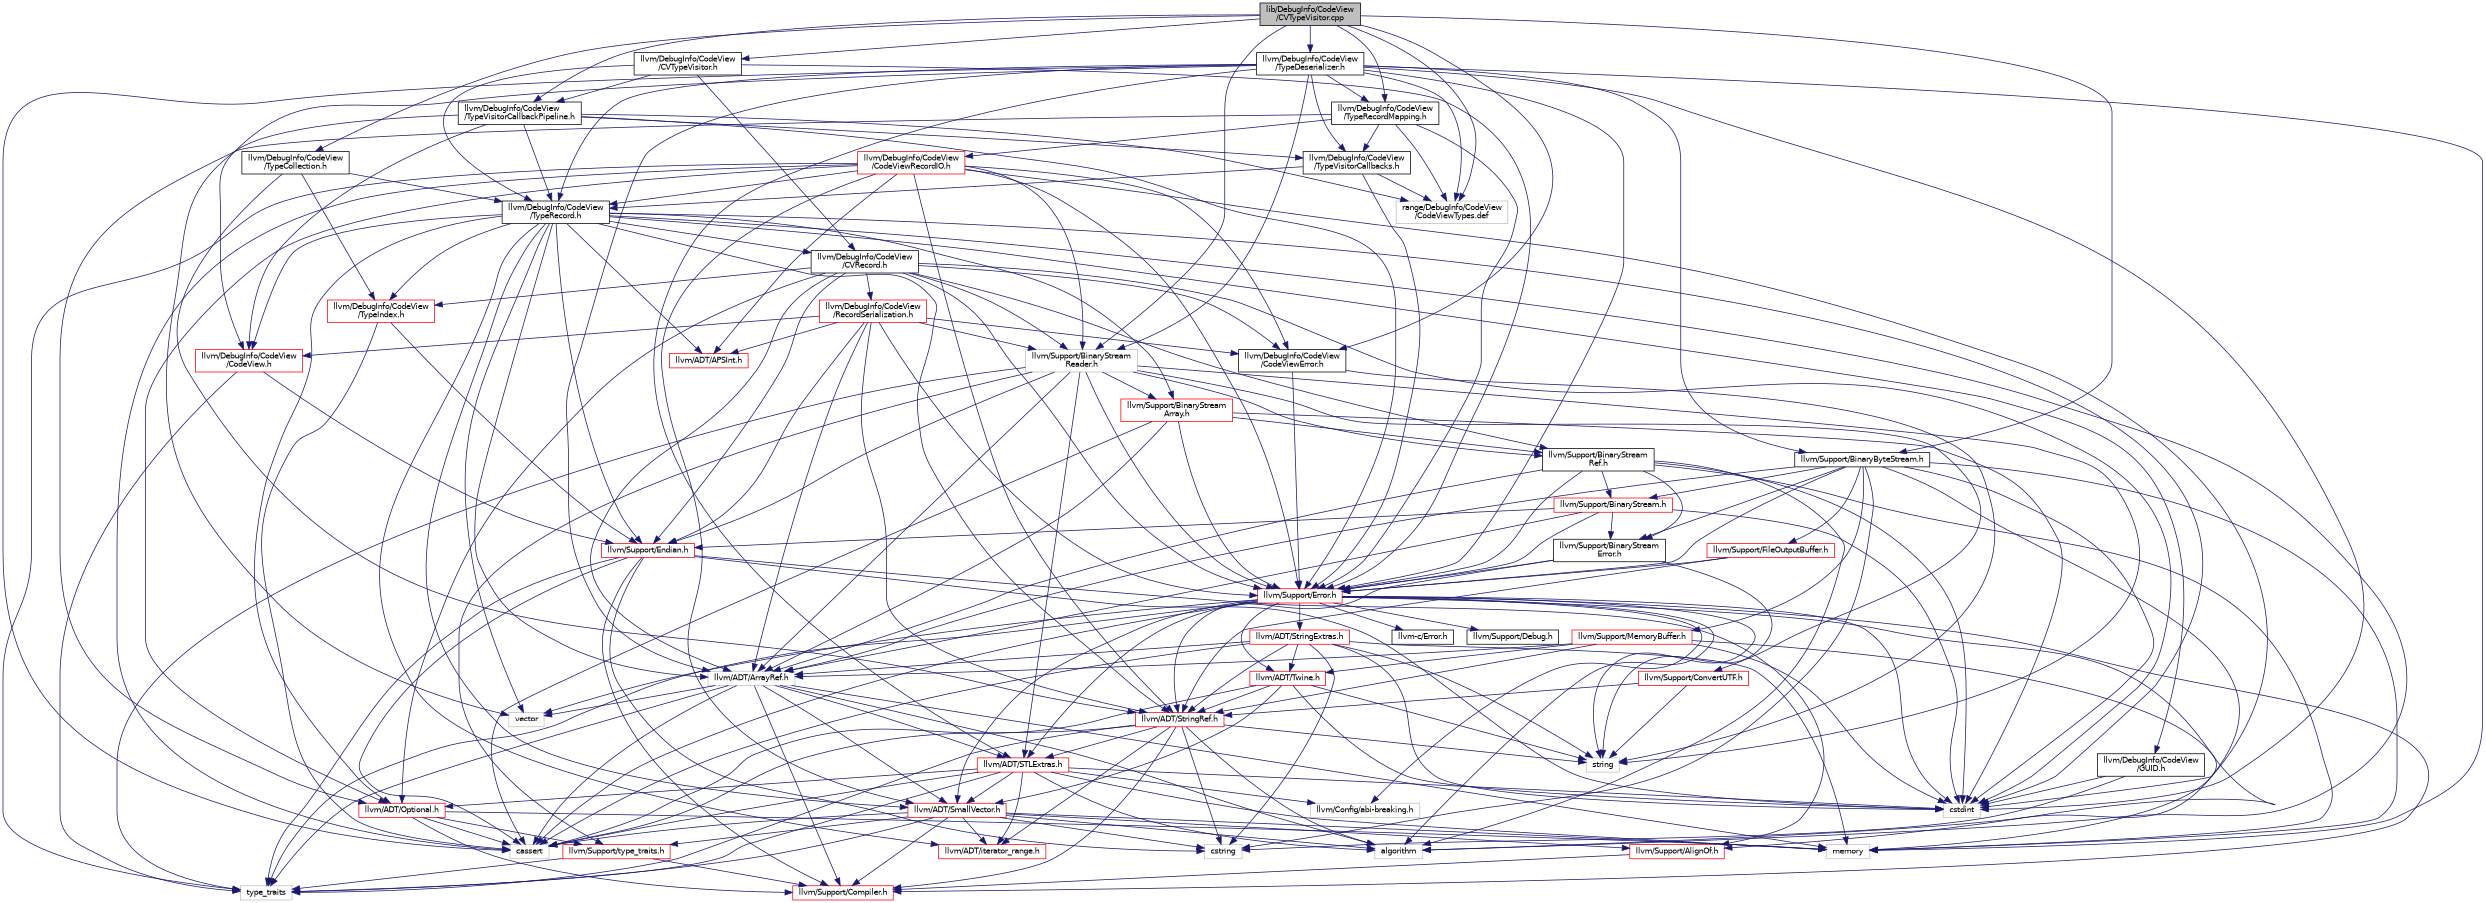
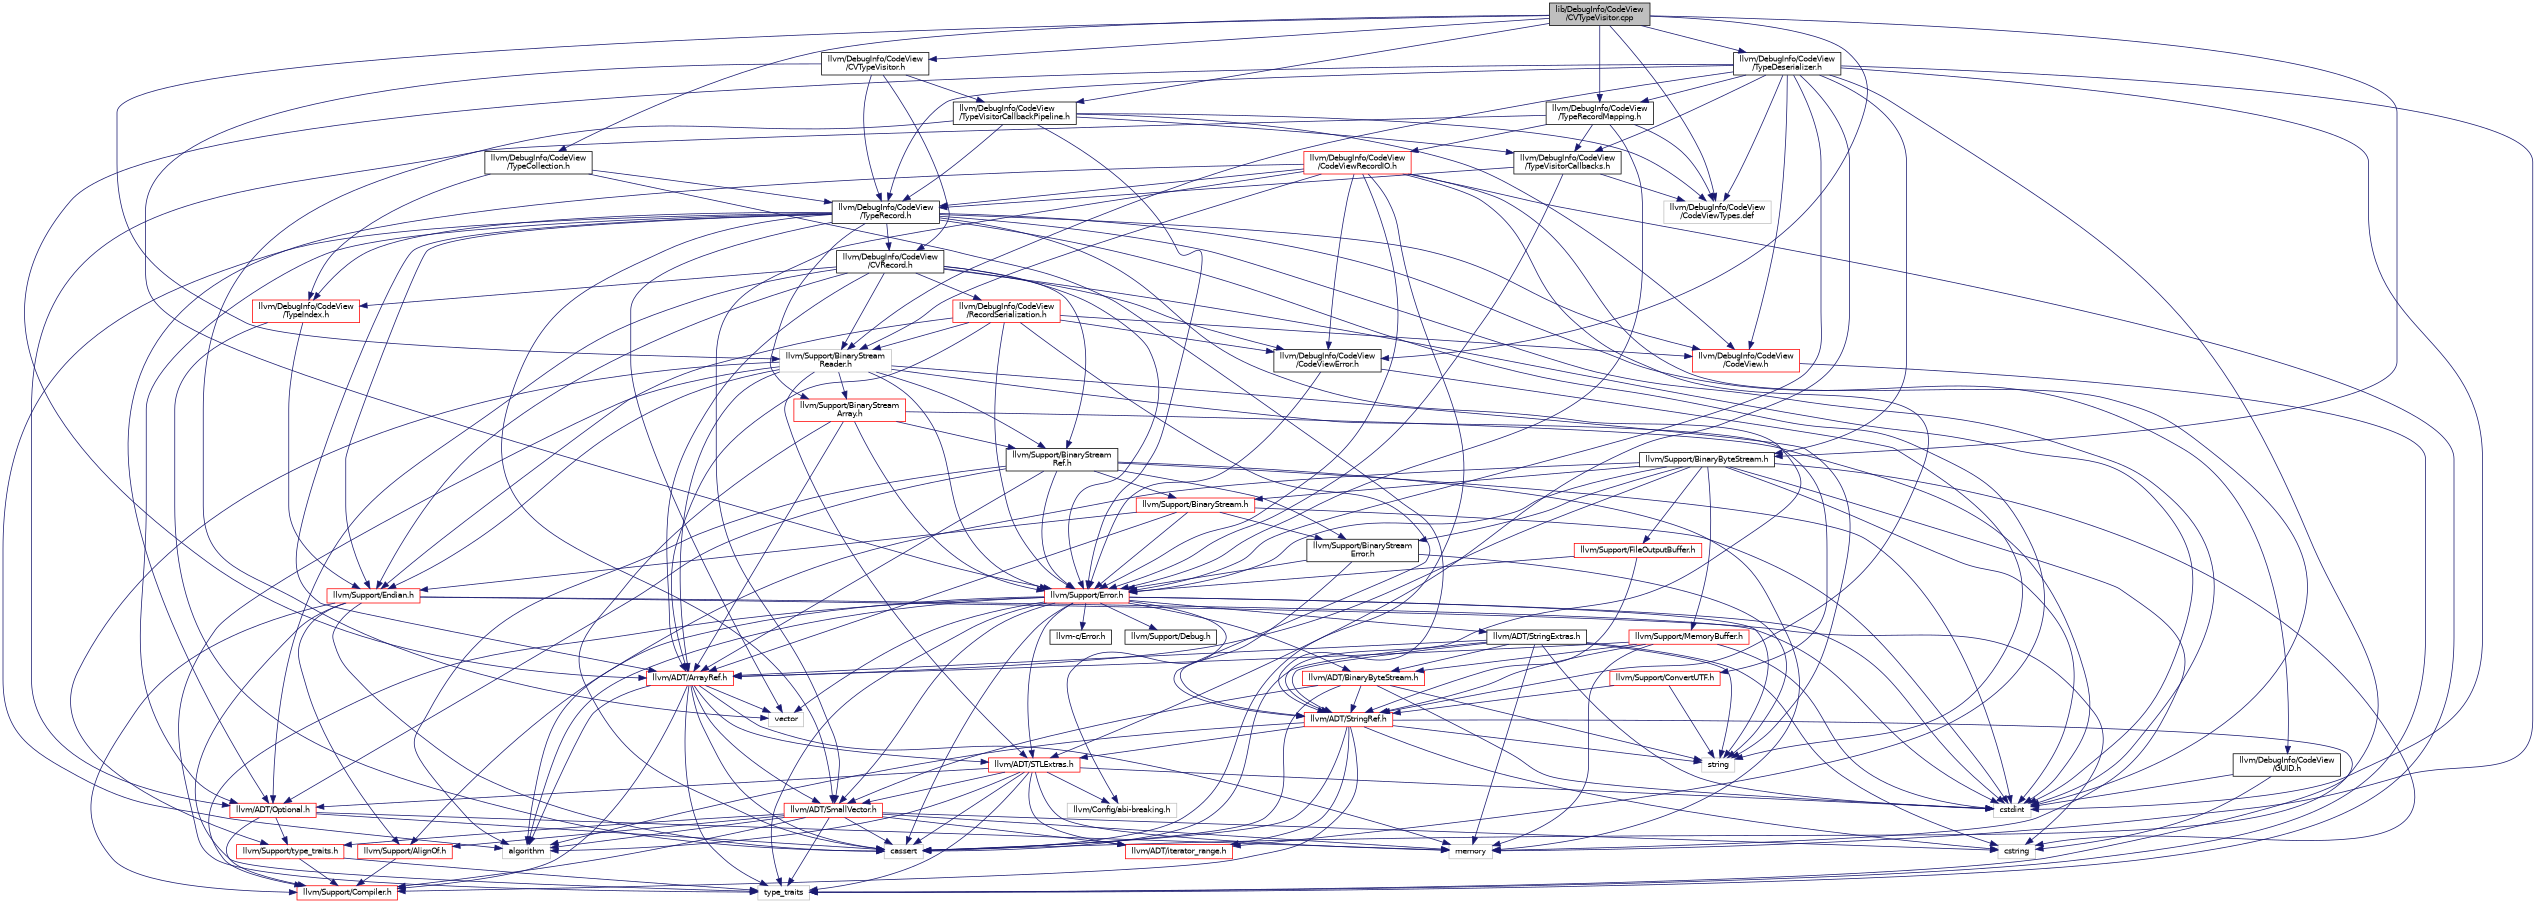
node "range/DebugInfo/CodeView /CodeViewTypes.def": label "range/DebugInfo/CodeView /CodeViewTypes.def" -> "llvm/DebugInfo/CodeView /CodeViewTypes.def"
node "llvm/ADT/APSInt.h": removed
edge "llvm/DebugInfo/CodeView /CodeView.h" -> "llvm/Support/Endian.h": removed
edge "llvm/Support/BinaryStream Ref.h" -> "llvm/ADT/Optional.h": added
node "llvm/ADT/StringExtras.h": color red -> black
node "llvm/ADT/ArrayRef.h": color grey75 -> red
node "llvm/ADT/Twine.h": label "llvm/ADT/Twine.h" -> "llvm/ADT/BinaryByteStream.h"
